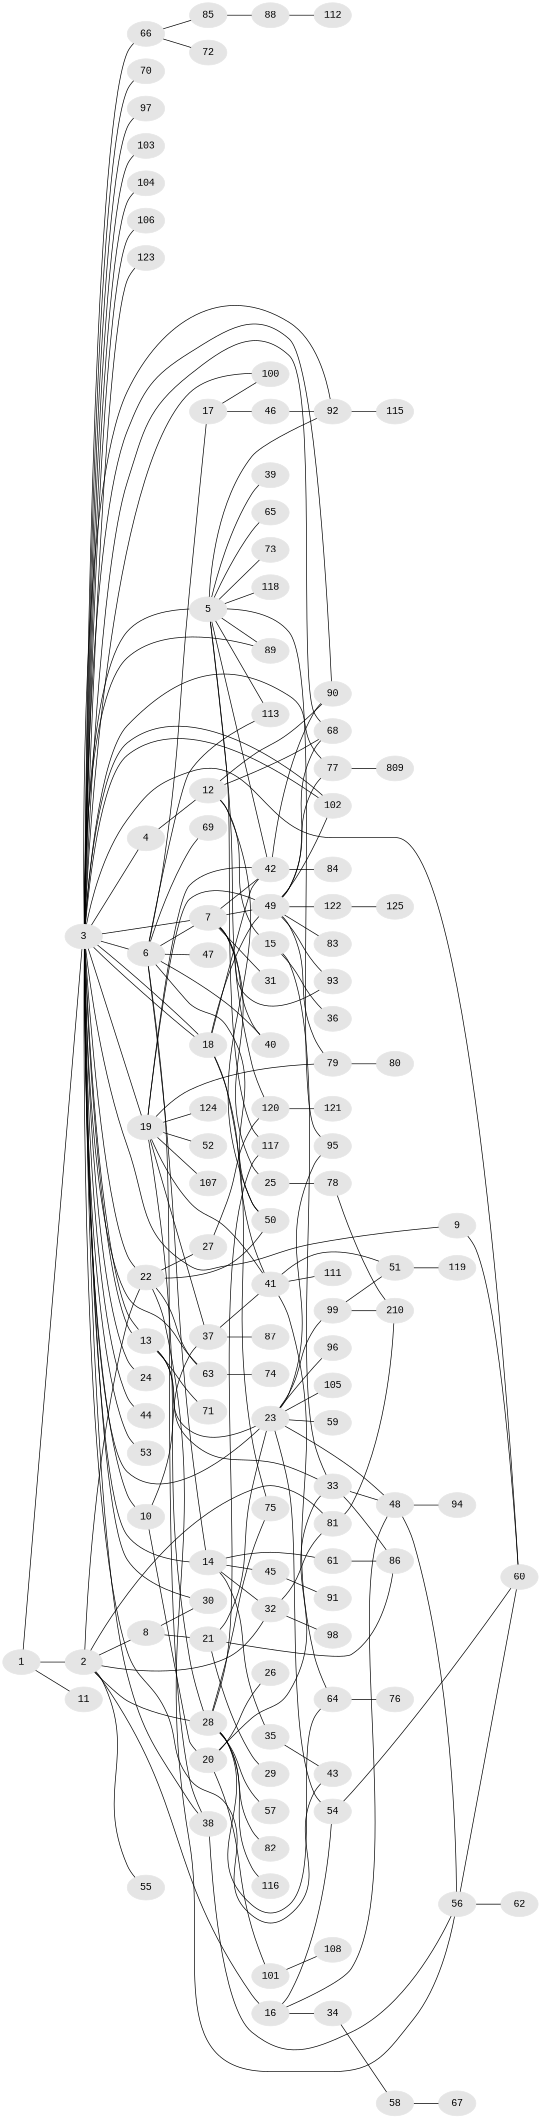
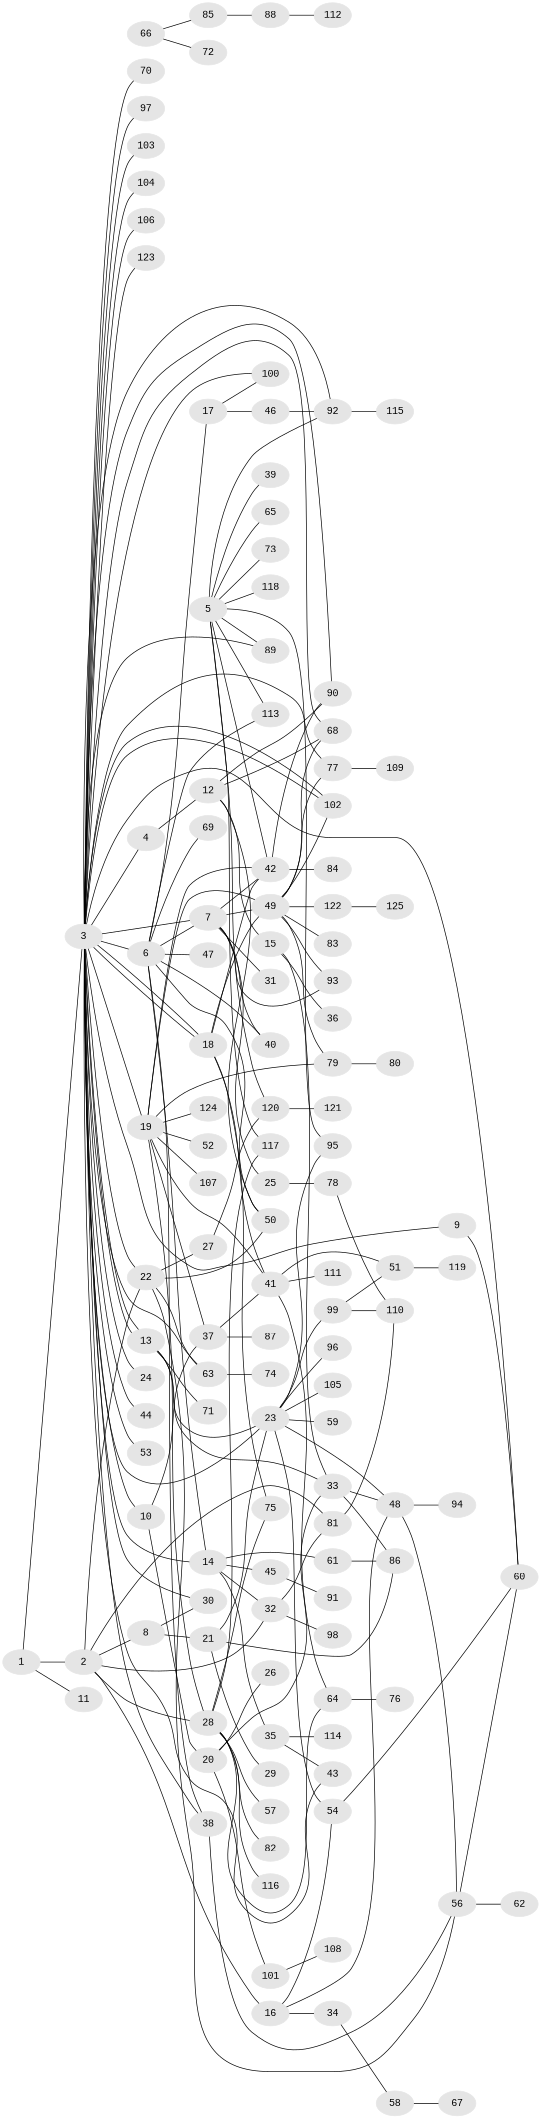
edge "66" -- "3": removed
edge "5" -- "3": removed
node "809": label "809" -> "109"
node "210": label "210" -> "110"
node "114": added
node "55": removed
